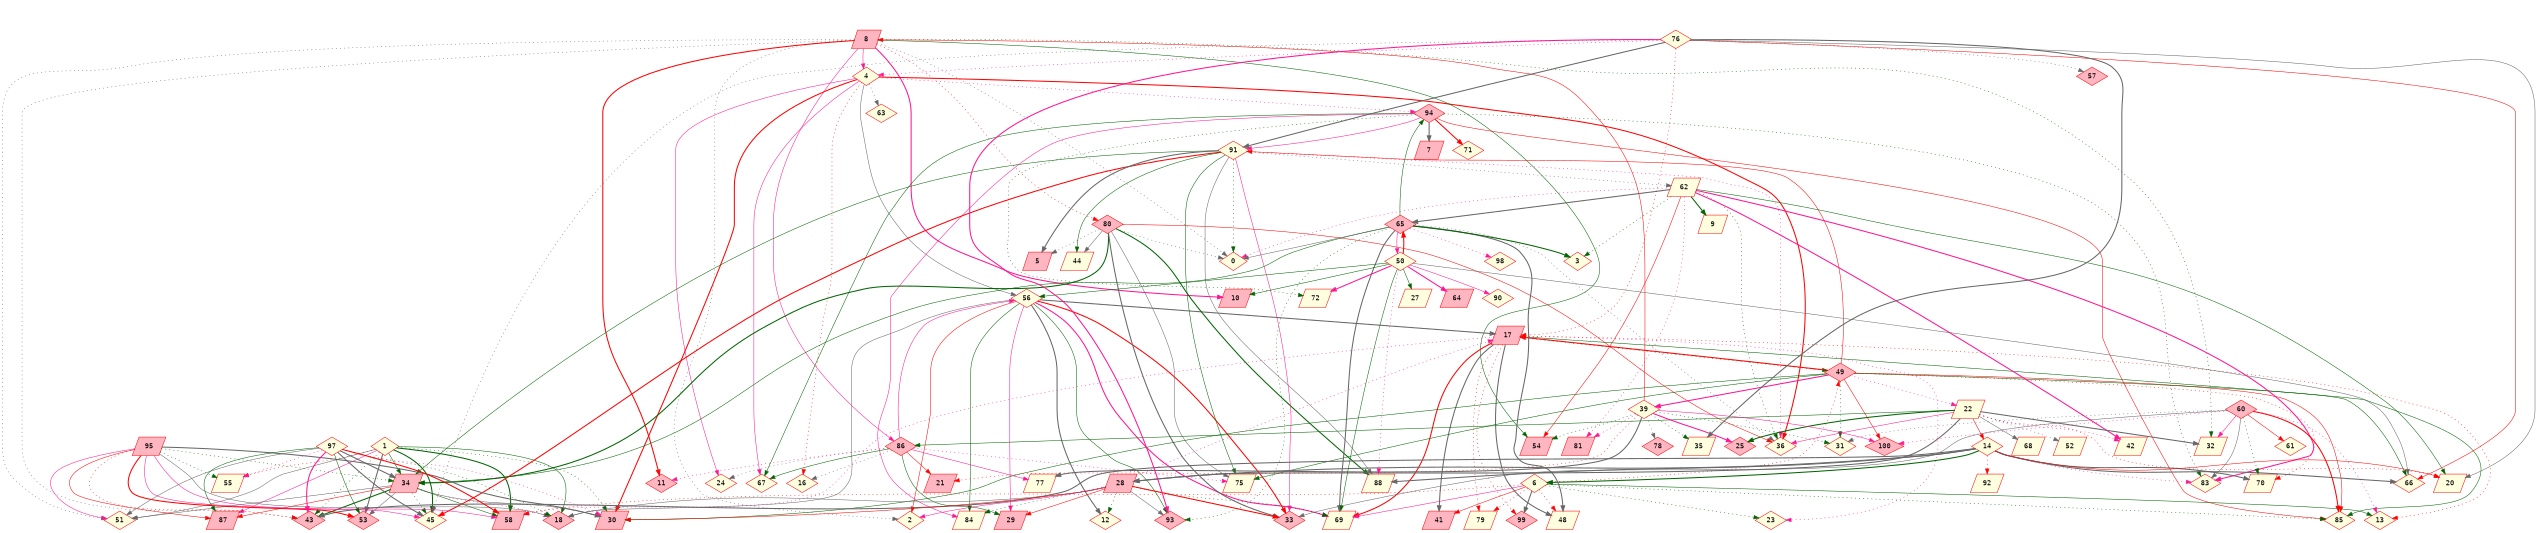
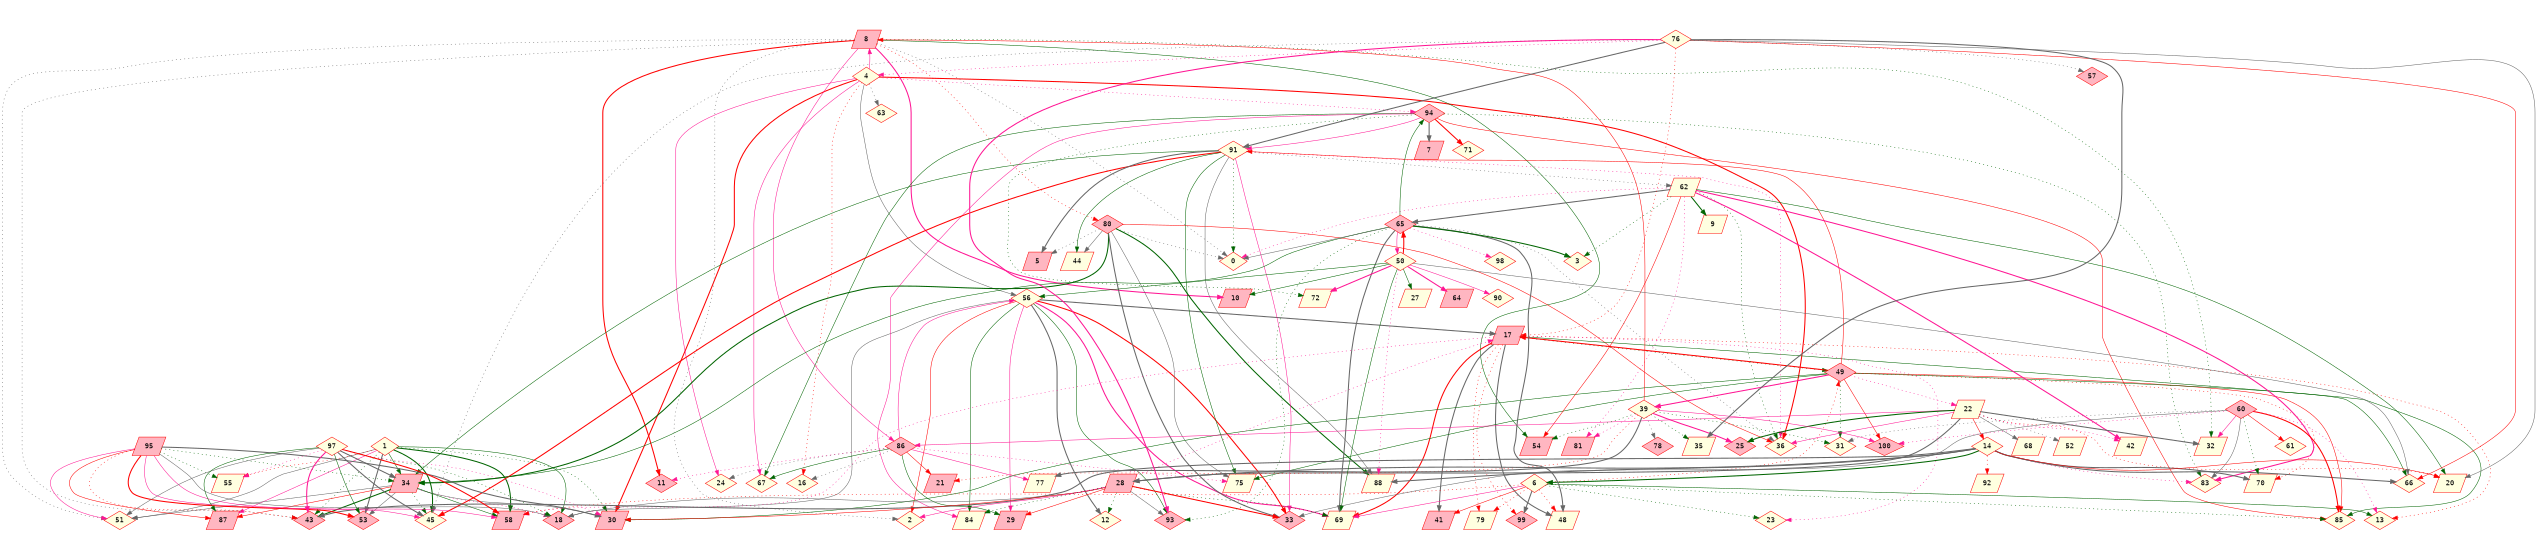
edge "8" -> "4": reversed
edge "22" -> "86": color darkgreen -> deeppink
